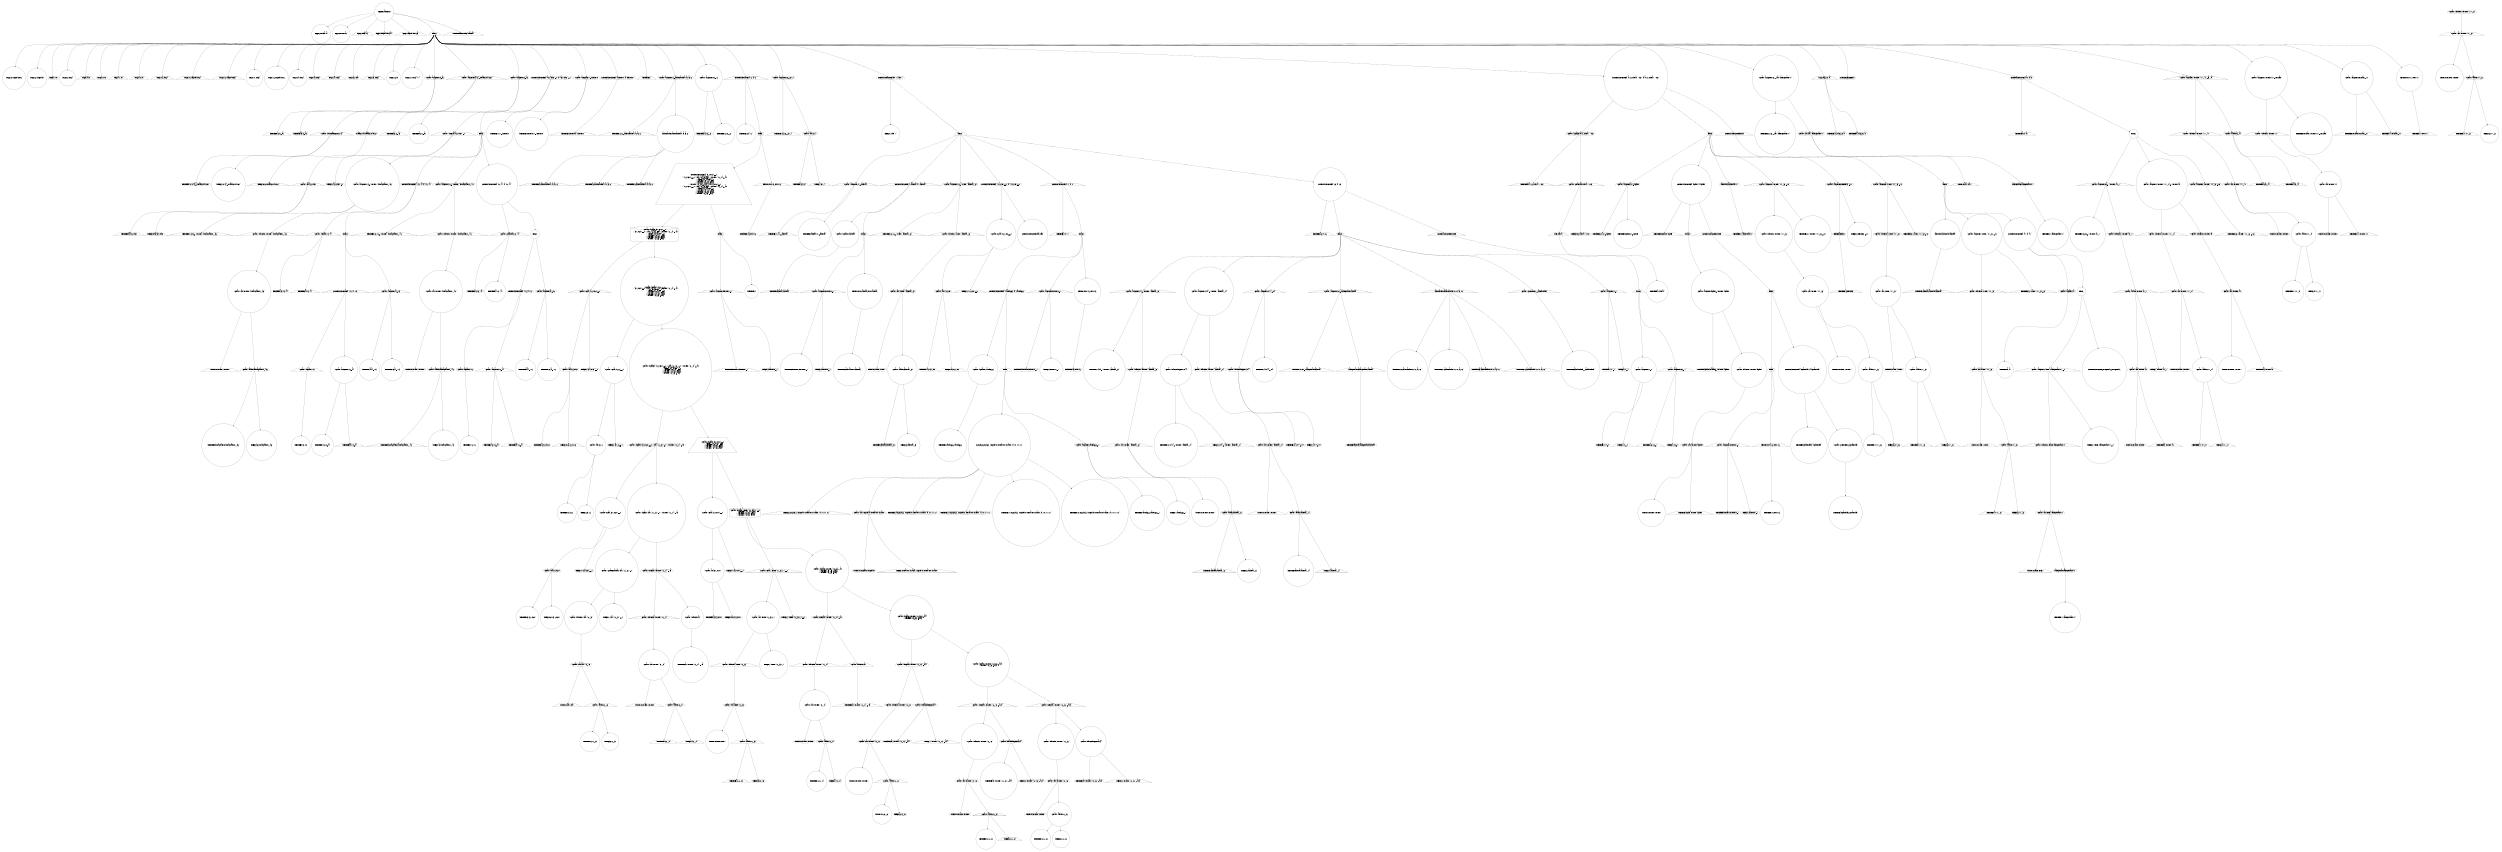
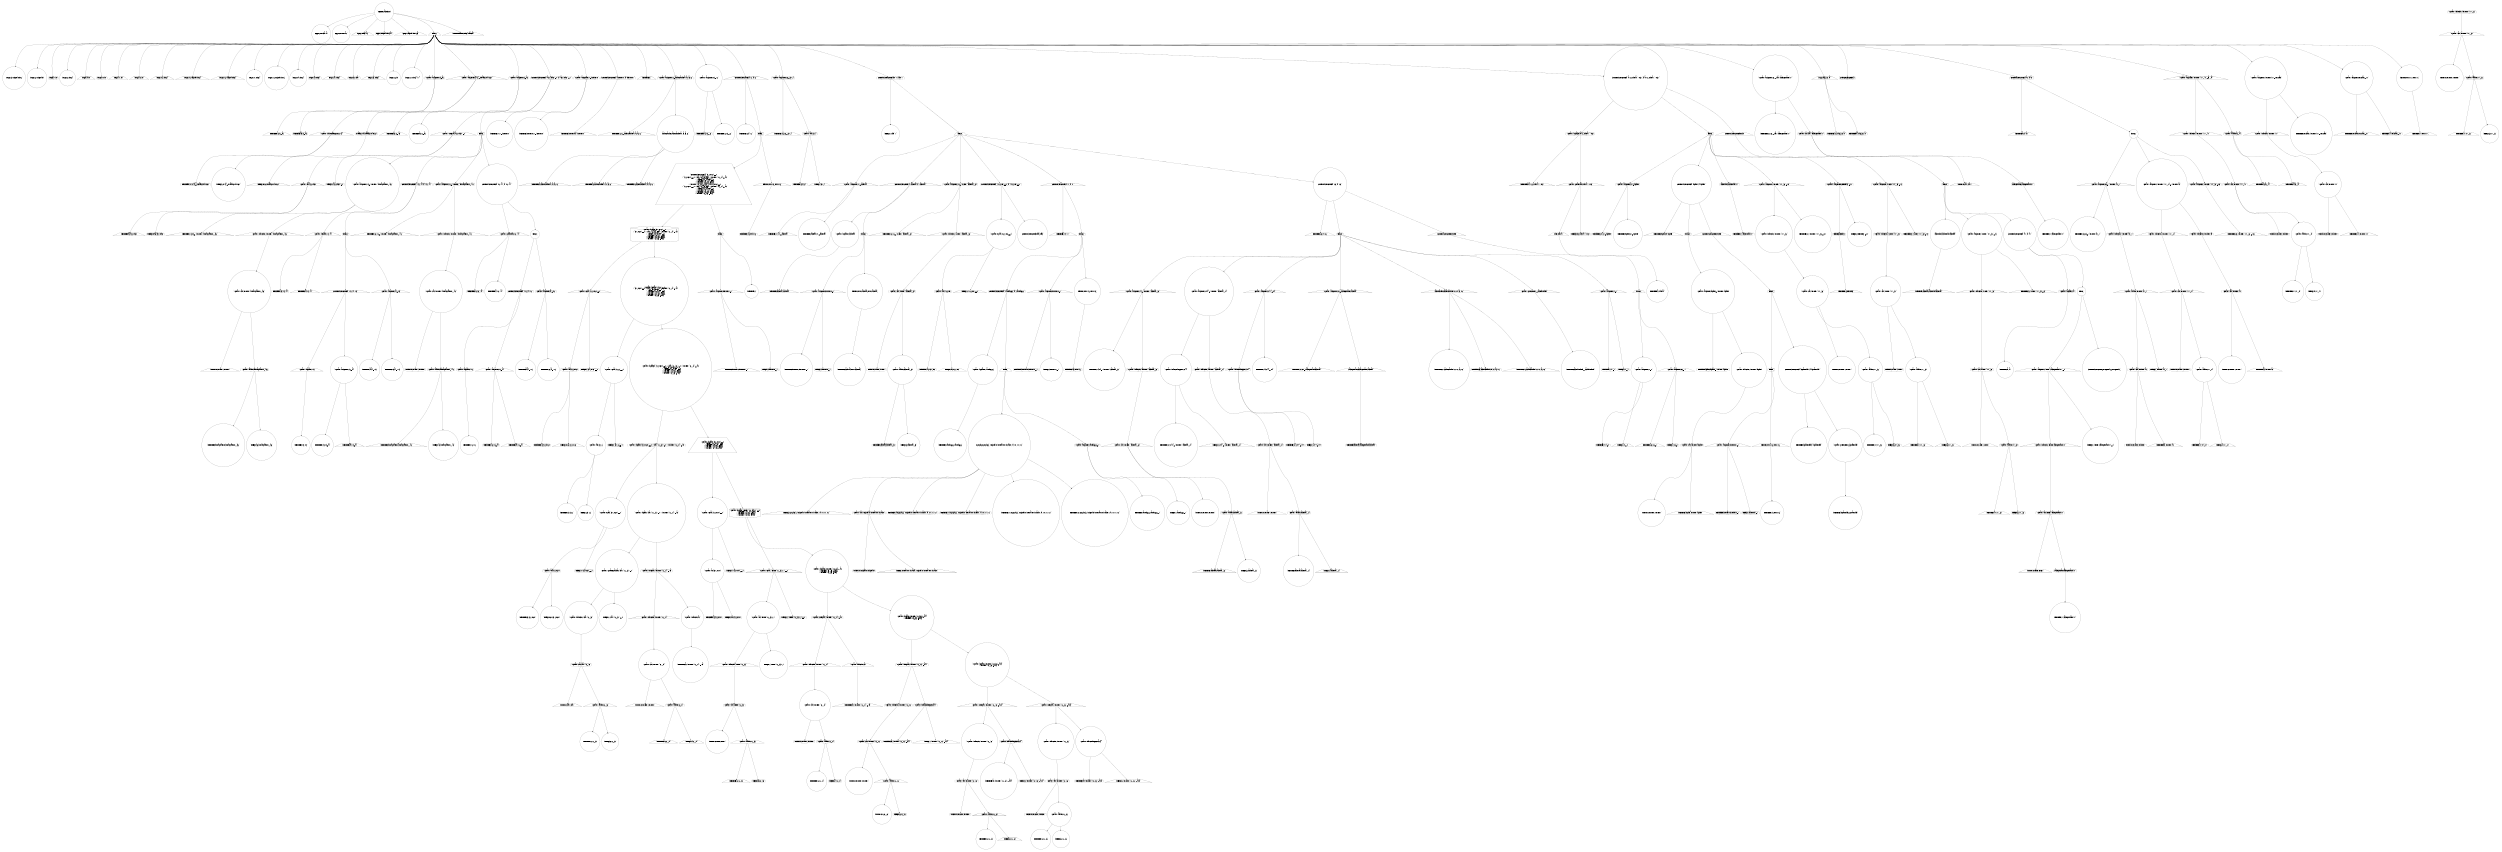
node "(IDENTIFIER,v20,cache_scan_free(v20, v27, a3, v18))": removed
node "(IDENTIFIER,big_free,break_free = *(_QWORD *)big_free)": label "(IDENTIFIER,big_free,break_free = *(_QWORD *)big_free)" -> "(IDENTIFIER,big_free,big_free = *(_QWORD *)big_free)"
